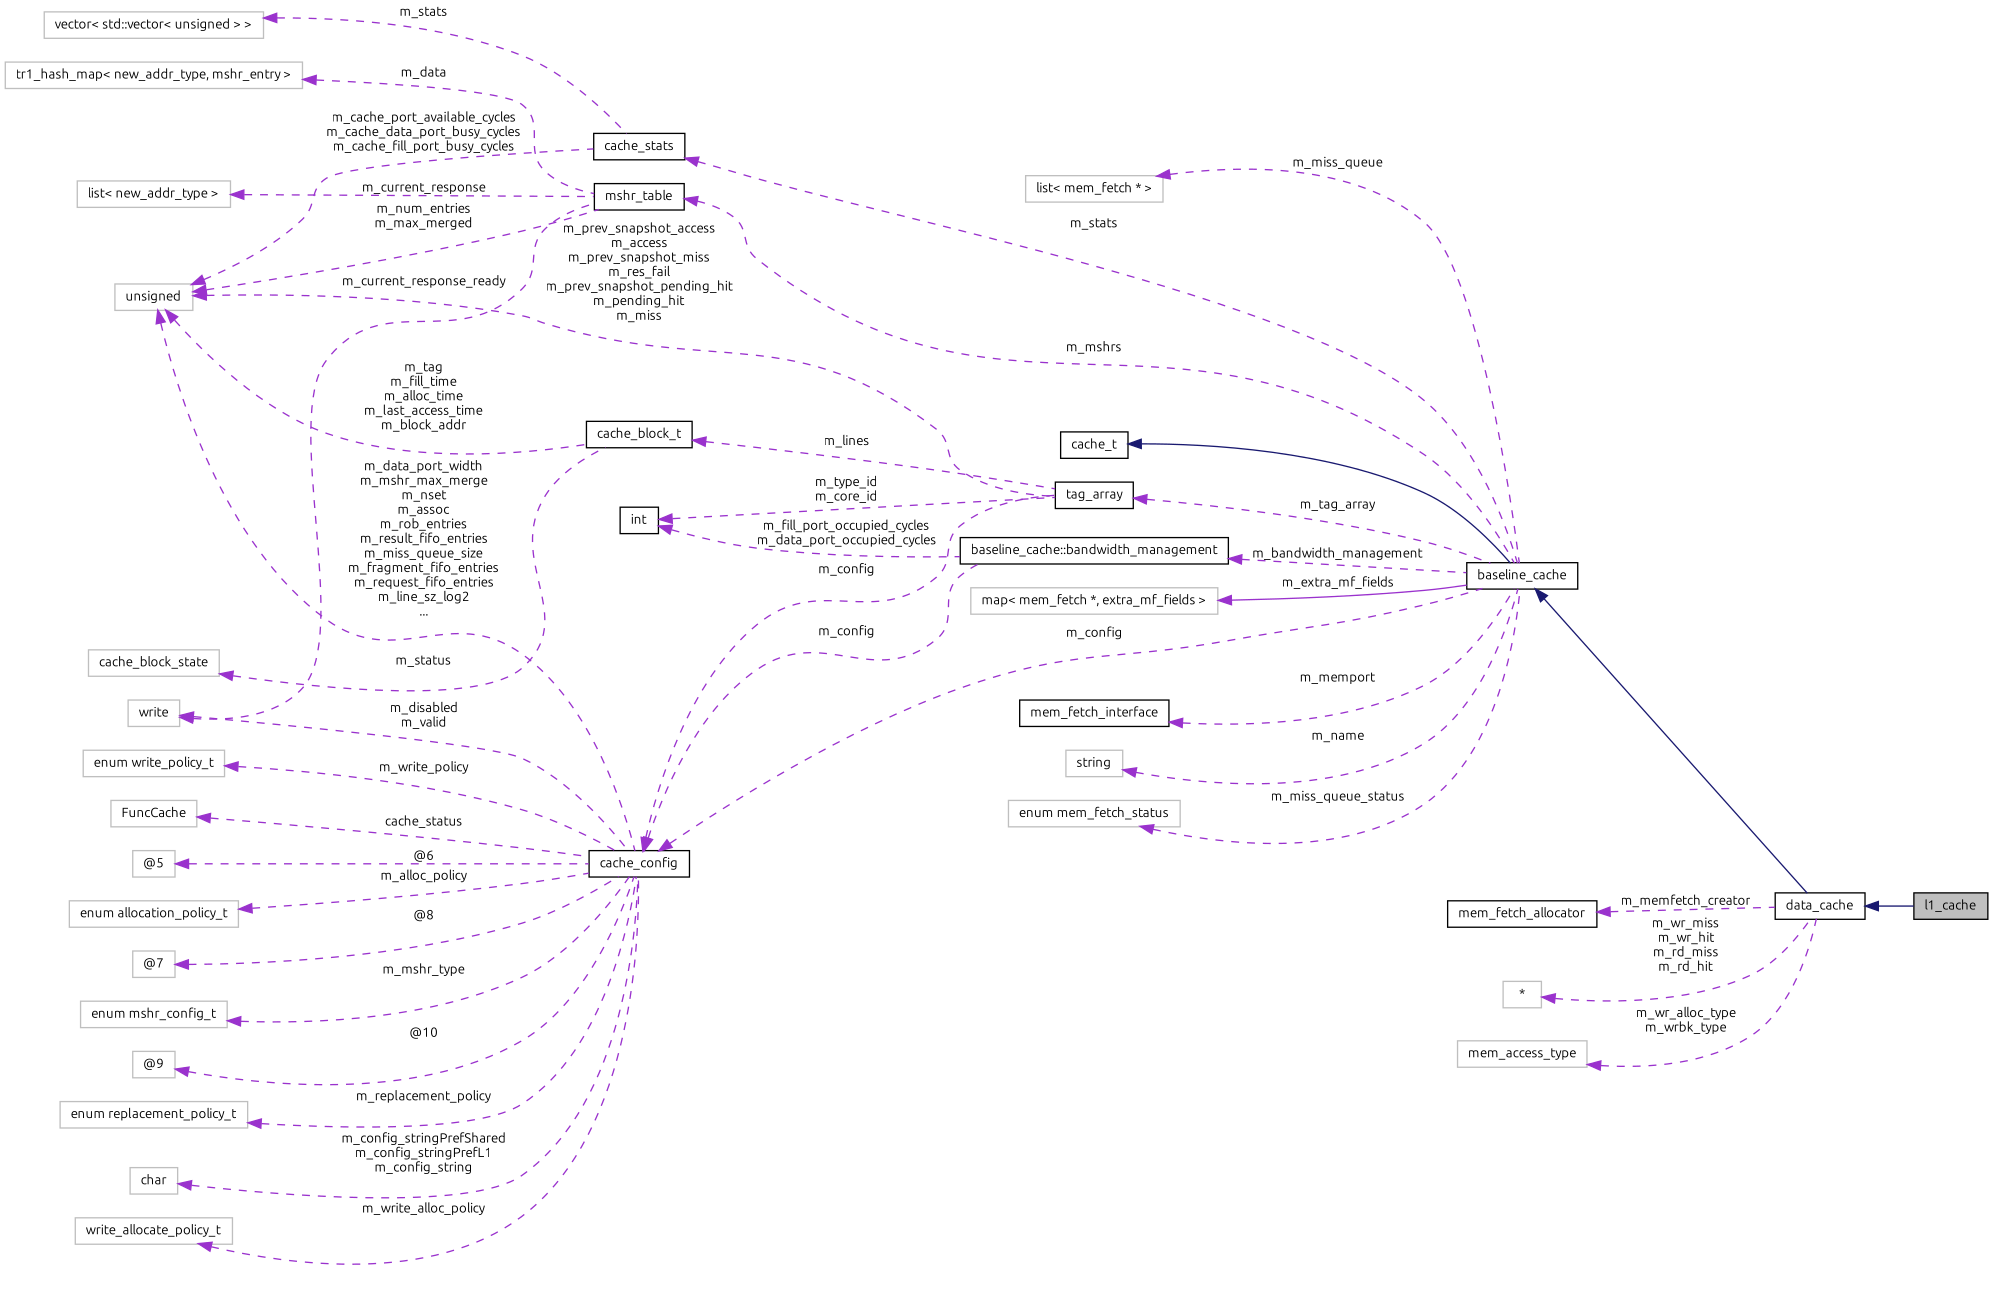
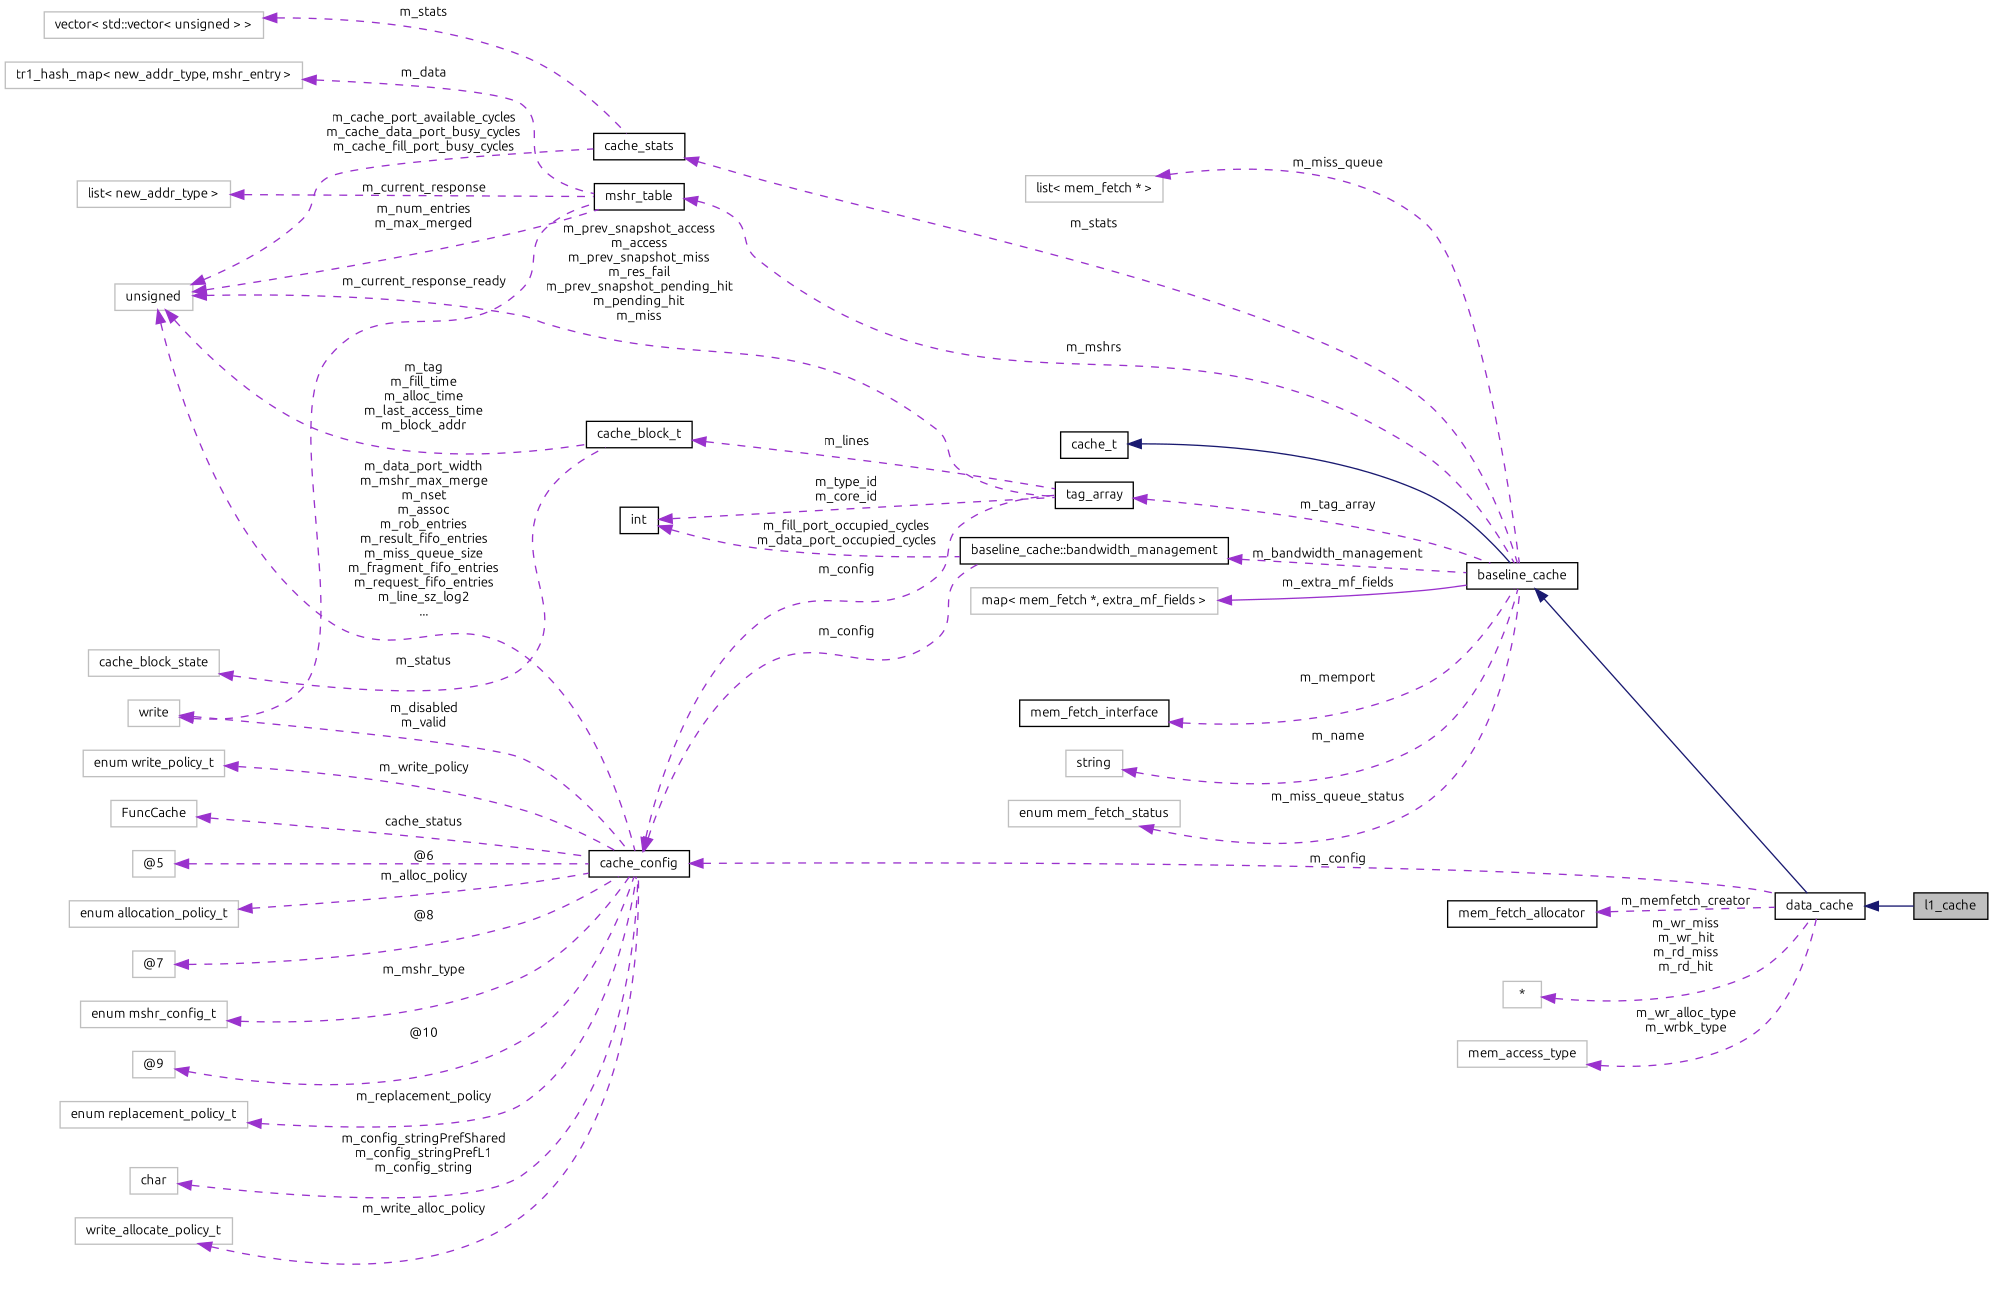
edge "baseline_cache" -> "cache_config": now "data_cache" -> "cache_config"
